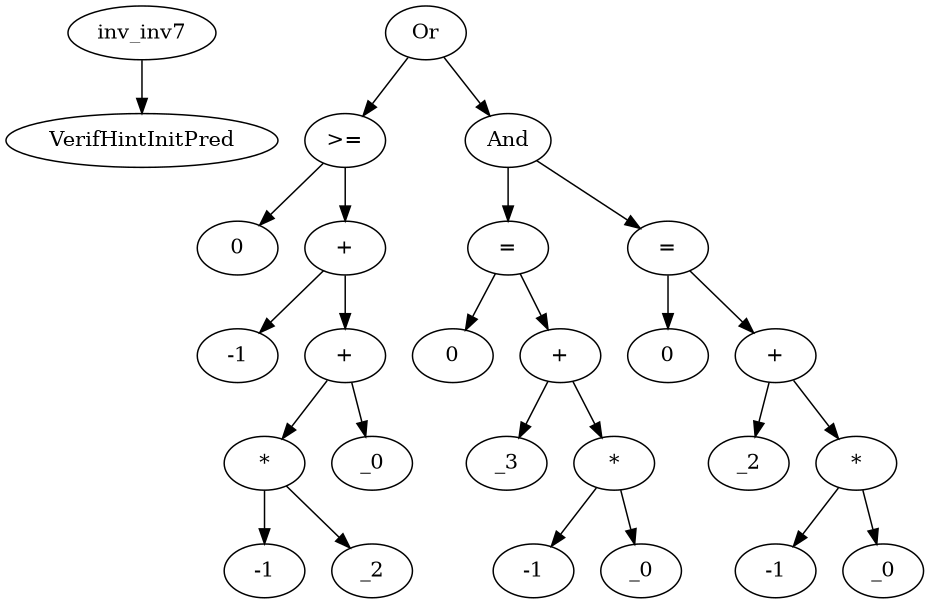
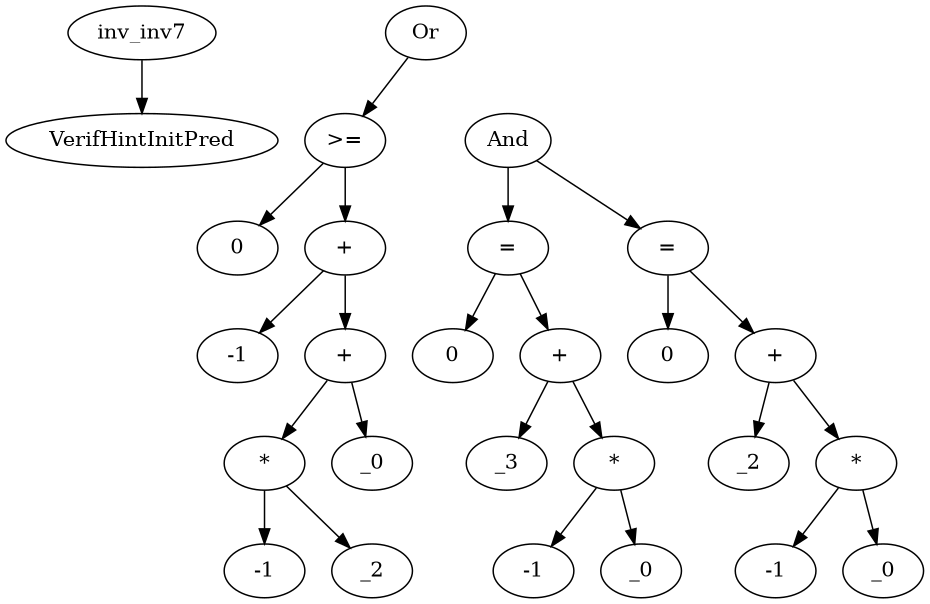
edge "Or" -> "And": removed
